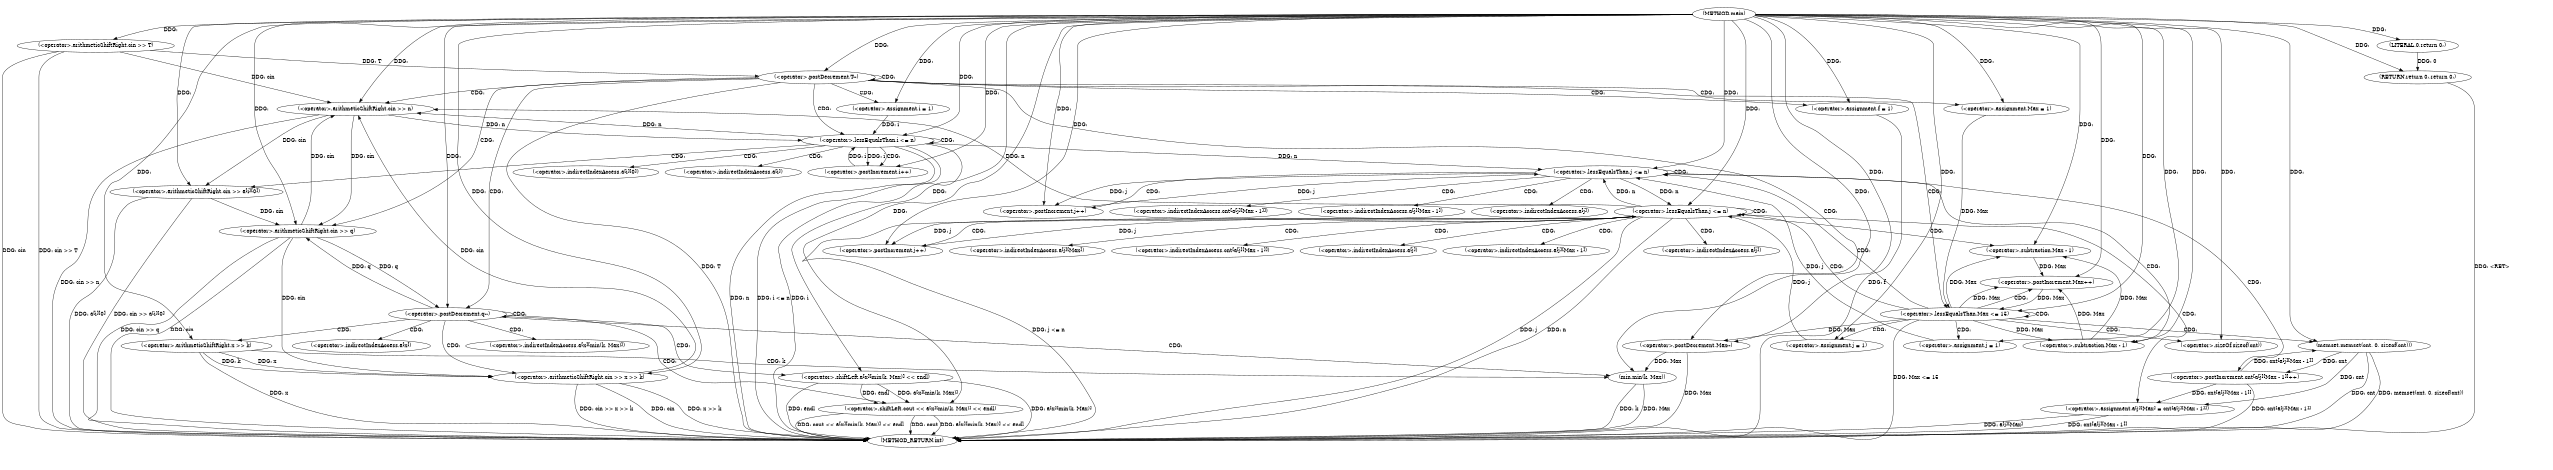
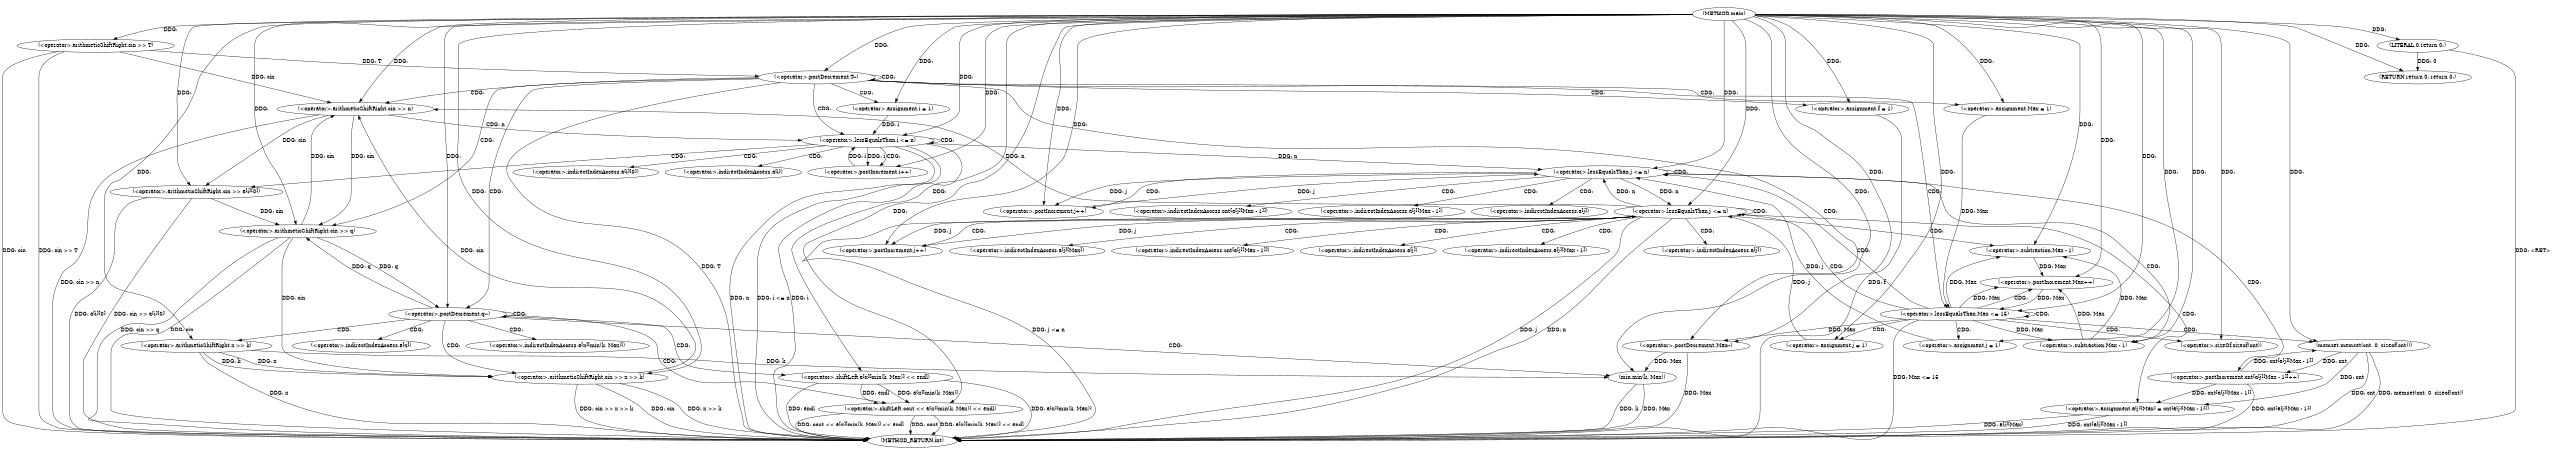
edge "(<operator>.arithmeticShiftRight,cin >> n)" -> "(<operator>.lessEqualsThan,i <= n)": label "DDG: n" -> "CDG: n"
edge "(<operator>.lessEqualsThan,i <= n)" -> "(<operator>.arithmeticShiftRight,cin >> n)": removed, label "DDG: n"
edge "(<operator>.arithmeticShiftRight,x >> k)" -> "(min,min(k, Max))": label "CDG: k" -> "DDG: k"
edge "(RETURN,return 0;,return 0;)" -> "(METHOD_RETURN,int)": now "(LITERAL,0,return 0;)" -> "(METHOD_RETURN,int)"
